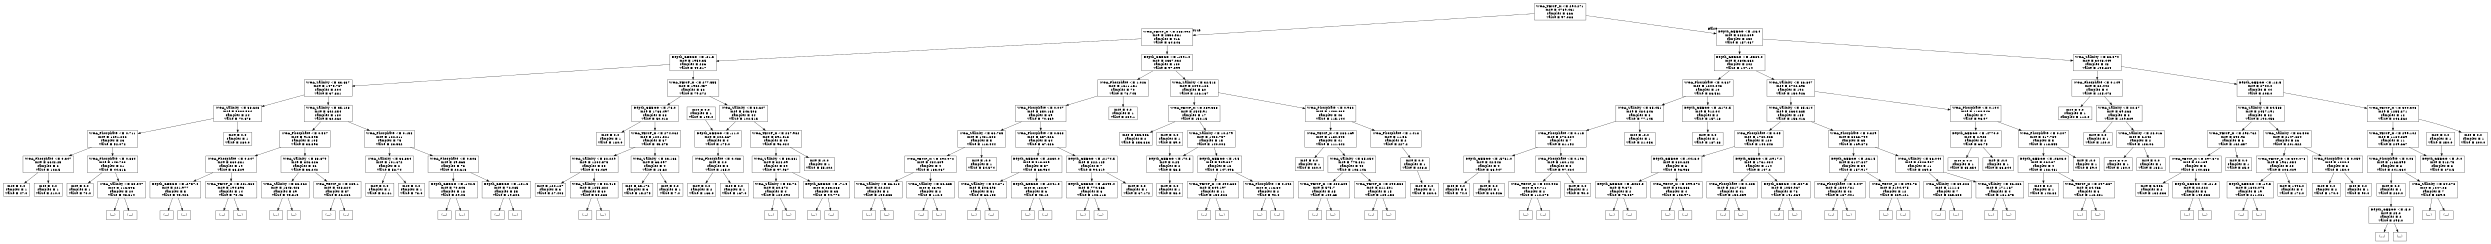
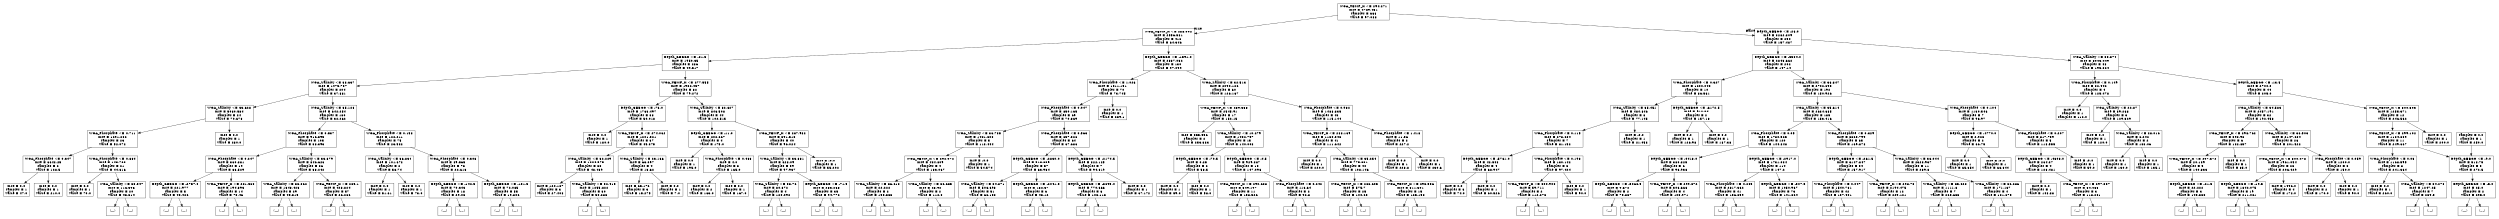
edge "mse = 0.0 samples = 1 value = 195.0" -> "Depth_GEBCO <= -11.0 mse = 202.667 samples = 4 value = 175.0": reversed
node "mse = 0.0 samples = 1 value = 126.98": added
node "mse = 0.0 samples = 1 value = 250.0": label "mse = 0.0 samples = 1 value = 250.0" -> "samples = 0.0 samples = 1 value = 250.0"
edge "mse = 0.0 samples = 1 value = 59.0" -> "Depth_GEBCO <= -70.5 mse = 0.25 samples = 2 value = 58.5": reversed
edge "mse = 0.0 samples = 1 value = 223.8" -> "mse = 0.0 samples = 1 value = 230.6": now "WOA_Phosphate <= 1.418 mse = 11.56 samples = 2 value = 227.2" -> "mse = 0.0 samples = 1 value = 230.6"
node "mse = 5.556 samples = 2 value = 138.333": removed
edge "mse = 0.0 samples = 1 value = 260.0" -> "Depth_GEBCO <= -5.0 mse = 25.0 samples = 2 value = 295.0": now "Depth_GEBCO <= -9.0 mse = 518.75 samples = 3 value = 272.5" -> "Depth_GEBCO <= -5.0 mse = 25.0 samples = 2 value = 295.0"
